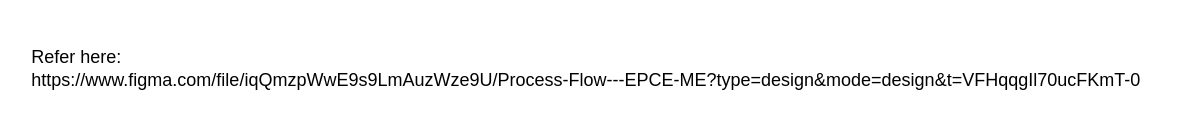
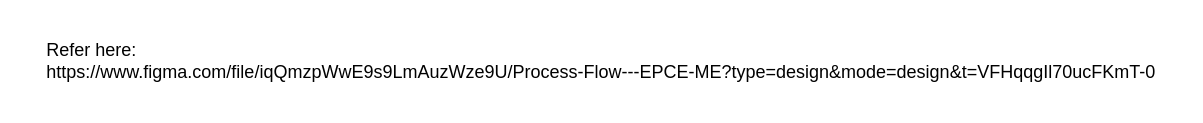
node "Refer here: https://www.figma.com/file/iqQmzpWwE9s9LmAuzWze9U/Process-Flow---EPCE-ME?type=design&mode=design&t=VFHqqgIl70ucFKmT-0": moved (586, 68) -> (601, 61)
